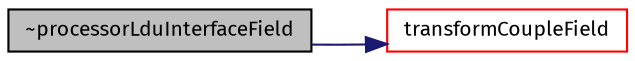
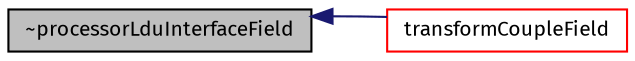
edge "~processorLduInterfaceField" -> "transformCoupleField": reversed
